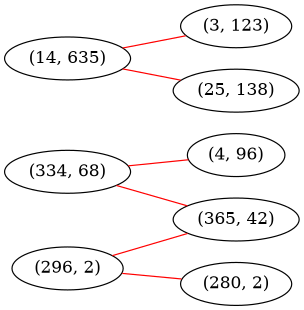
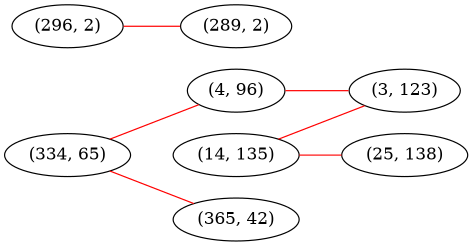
node "(14, 635)": label "(14, 635)" -> "(14, 135)"
edge "(4, 96)" -- "(3, 123)": added
node "(334, 68)": label "(334, 68)" -> "(334, 65)"
edge "(365, 42)" -- "(296, 2)": removed
node "(280, 2)": label "(280, 2)" -> "(289, 2)"
